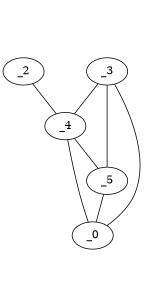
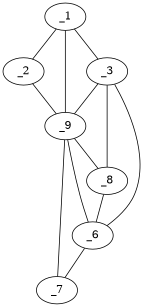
node "_1": added
node "_4": label "_4" -> "_9"
node "_5": label "_5" -> "_8"
node "_0": label "_0" -> "_6"
node "_7": added
